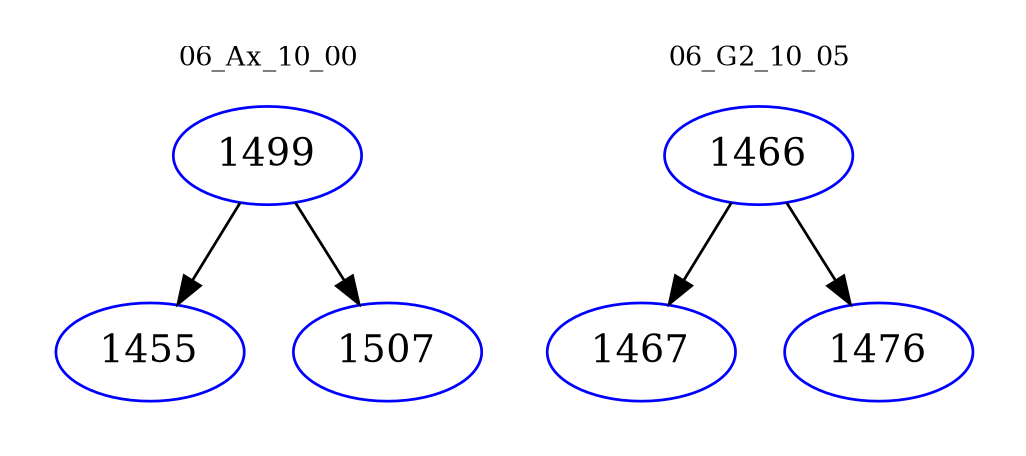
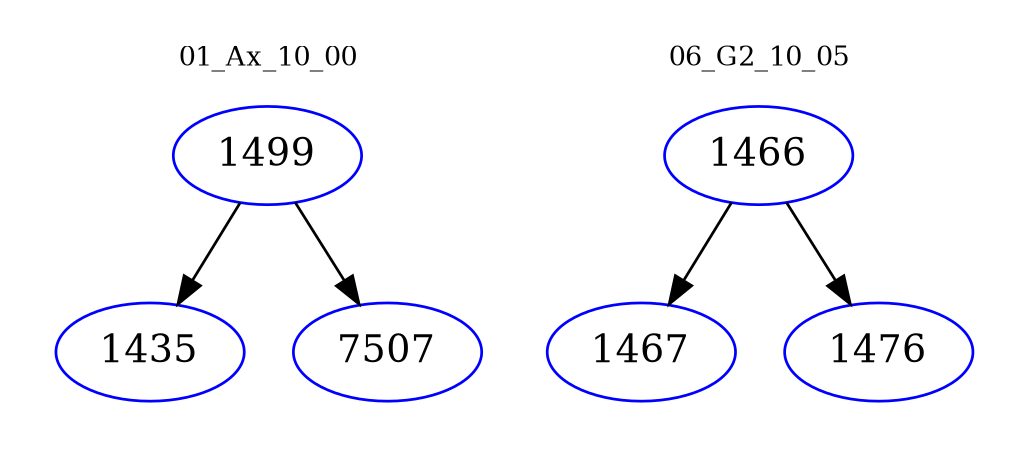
cluster "06_Ax_10_00": label "06_Ax_10_00" -> "01_Ax_10_00"
node "1455": label "1455" -> "1435"
node "1507": label "1507" -> "7507"
